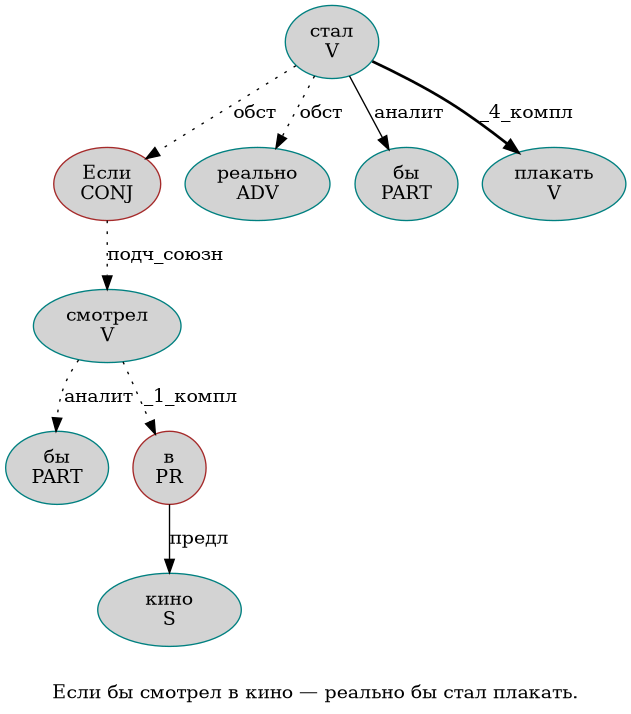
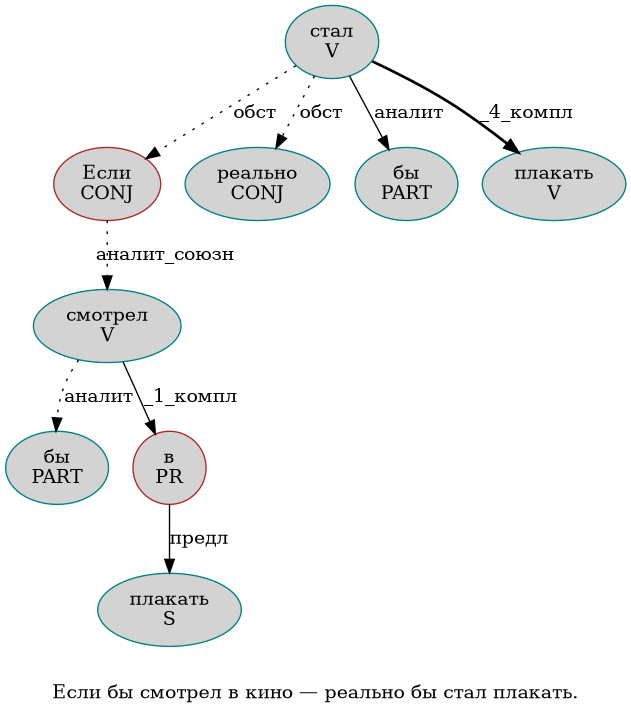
node "реально ADV": label "реально ADV" -> "реально CONJ"
edge "Если CONJ" -> "смотрел V": label "подч_союзн" -> "аналит_союзн"
edge "смотрел V" -> "в PR": style dotted -> solid
node "кино S": label "кино S" -> "плакать S"
